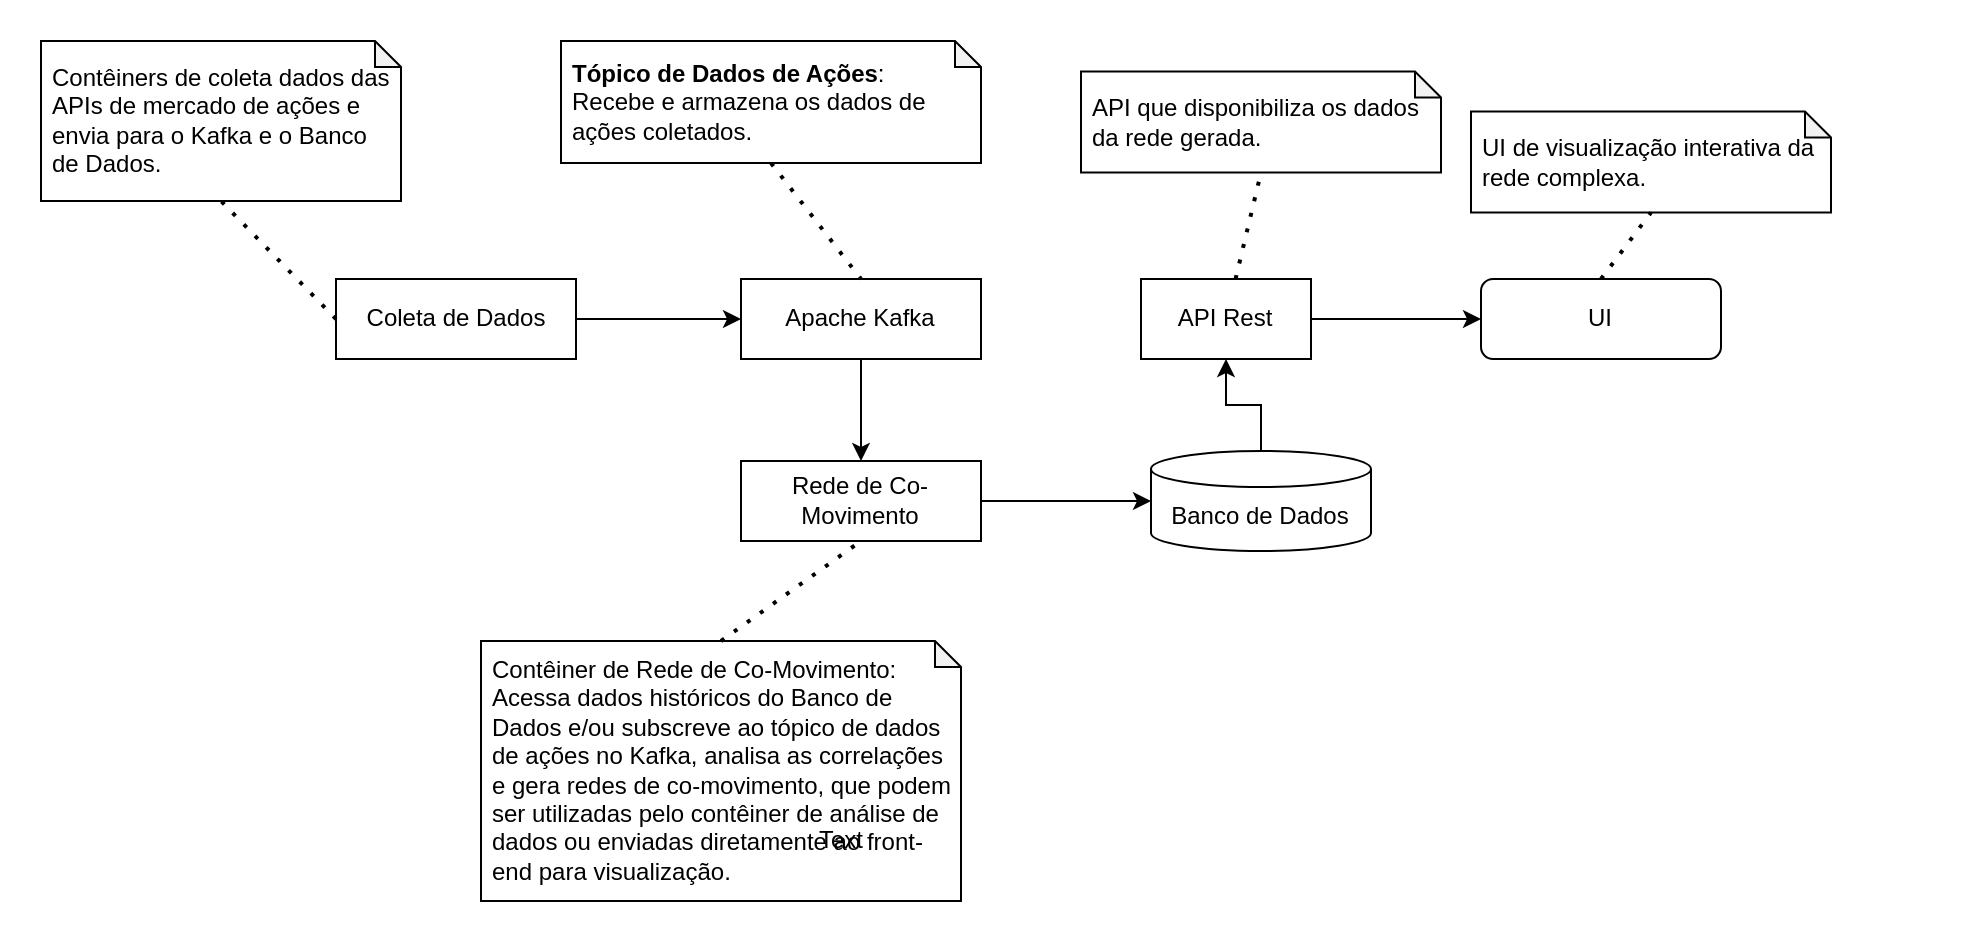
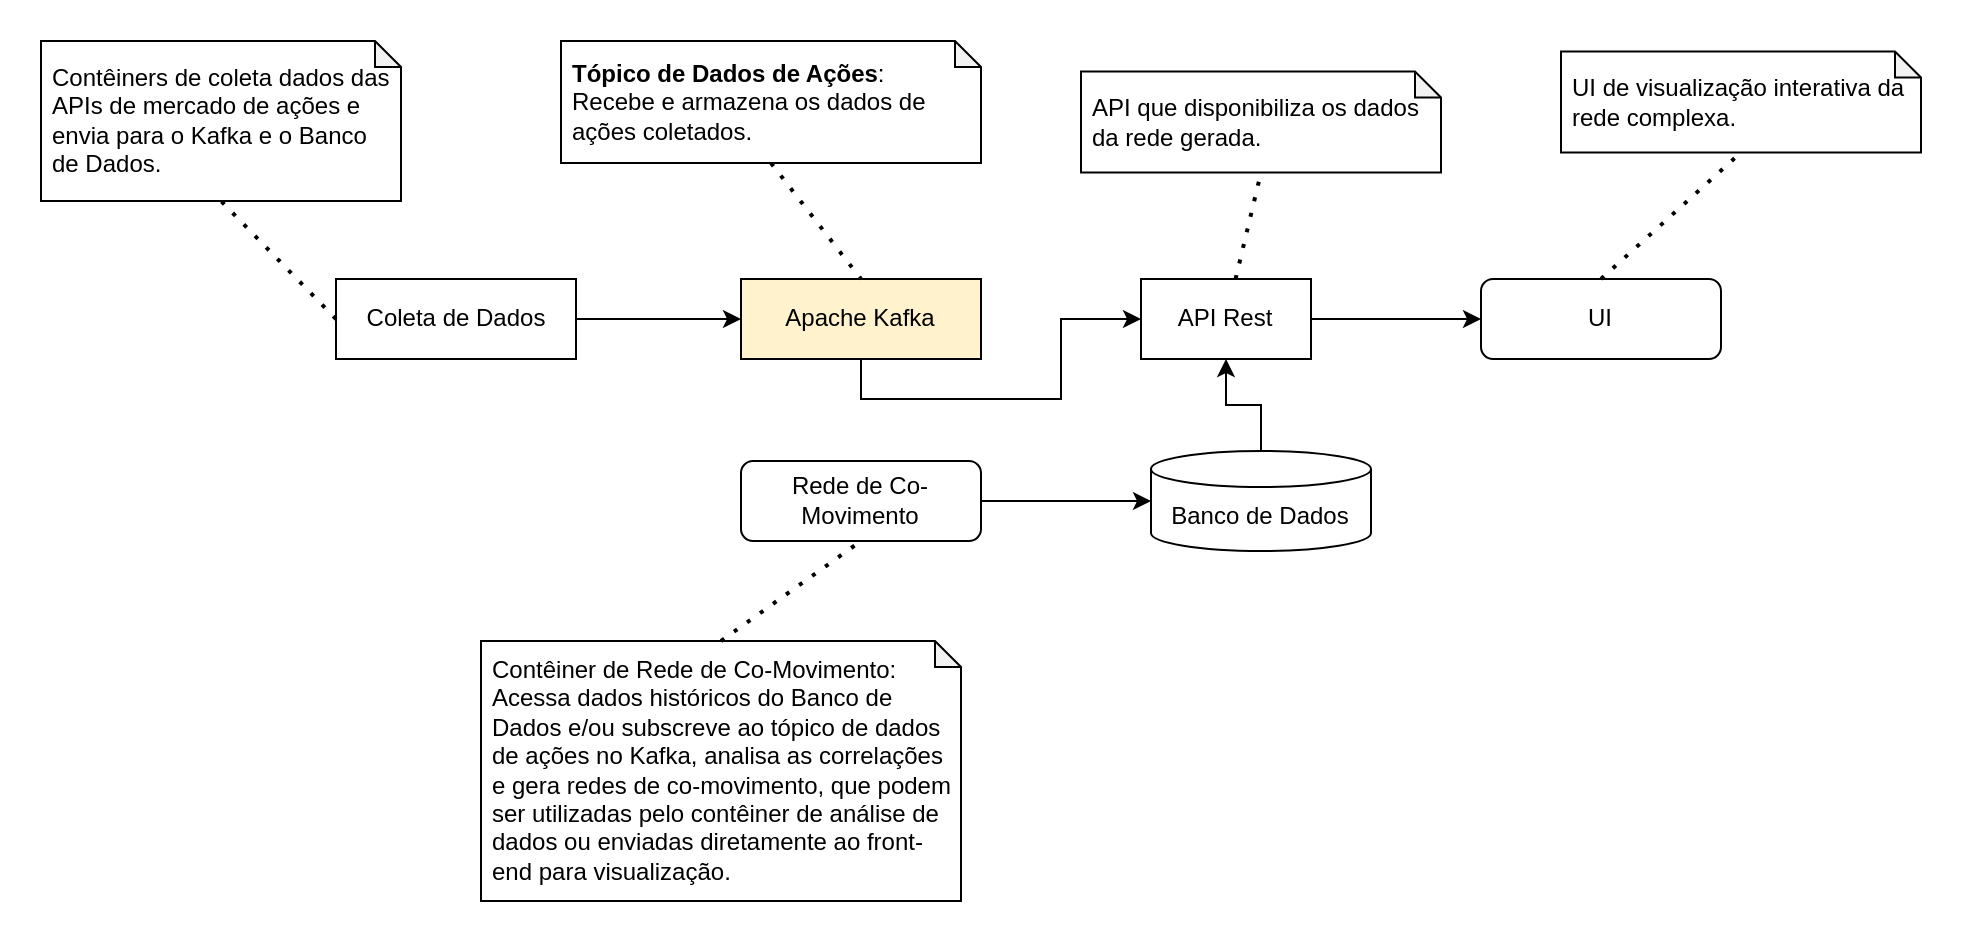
node "UI de visualização interativa da rede complexa.": moved (1651, 162) -> (1741, 102)
node "Apache Kafka": fillcolor #ffffff -> #fff2cc
edge "Apache Kafka" -> "Rede de Co-Movimento": now "Apache Kafka" -> "API Rest"
node "Rede de Co-Movimento": shape rectangle -> rounded rectangle
node "Text": removed
